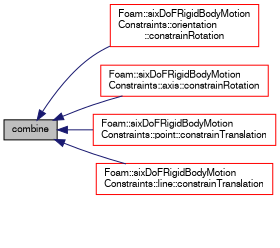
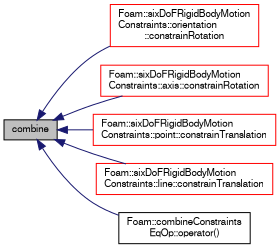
node "Foam::combineConstraints EqOp::operator()": added
